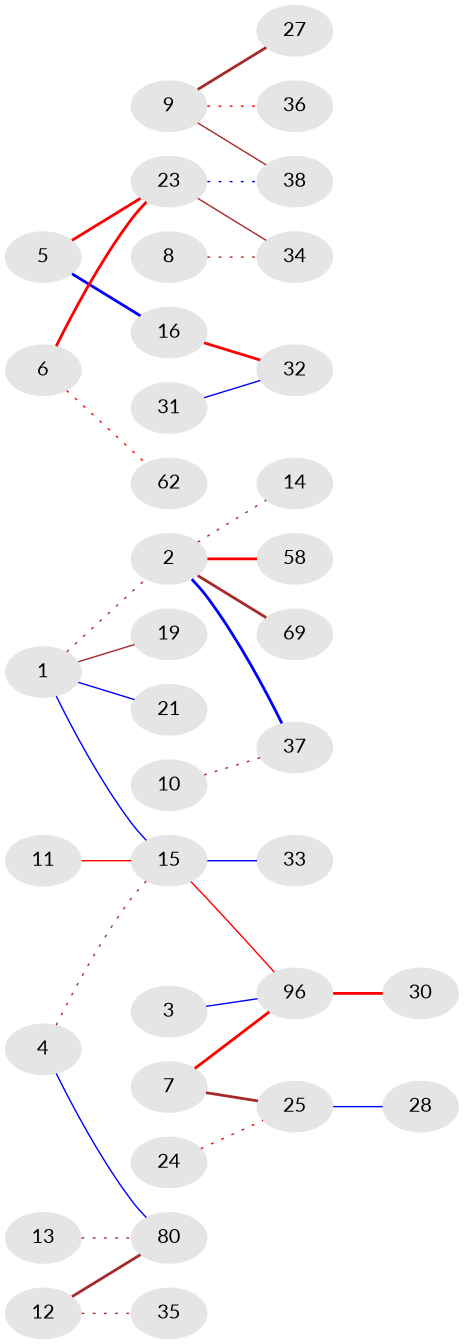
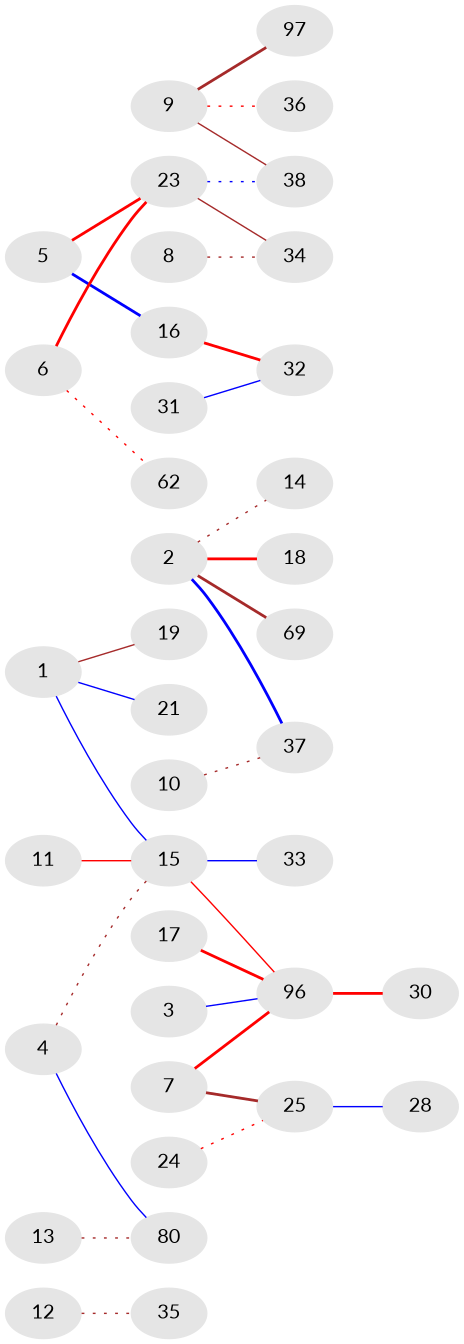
node "27": label "27" -> "97"
node "58": label "58" -> "18"
edge "2" -- "1": removed
node "17": added
edge "80" -- "12": removed
